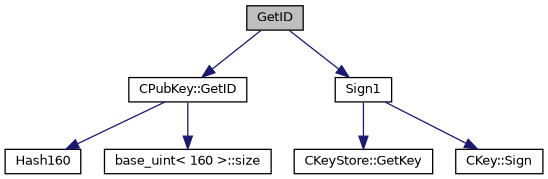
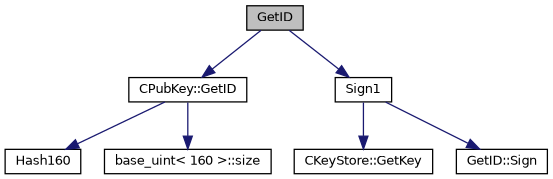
node "CKey::Sign": label "CKey::Sign" -> "GetID::Sign"
